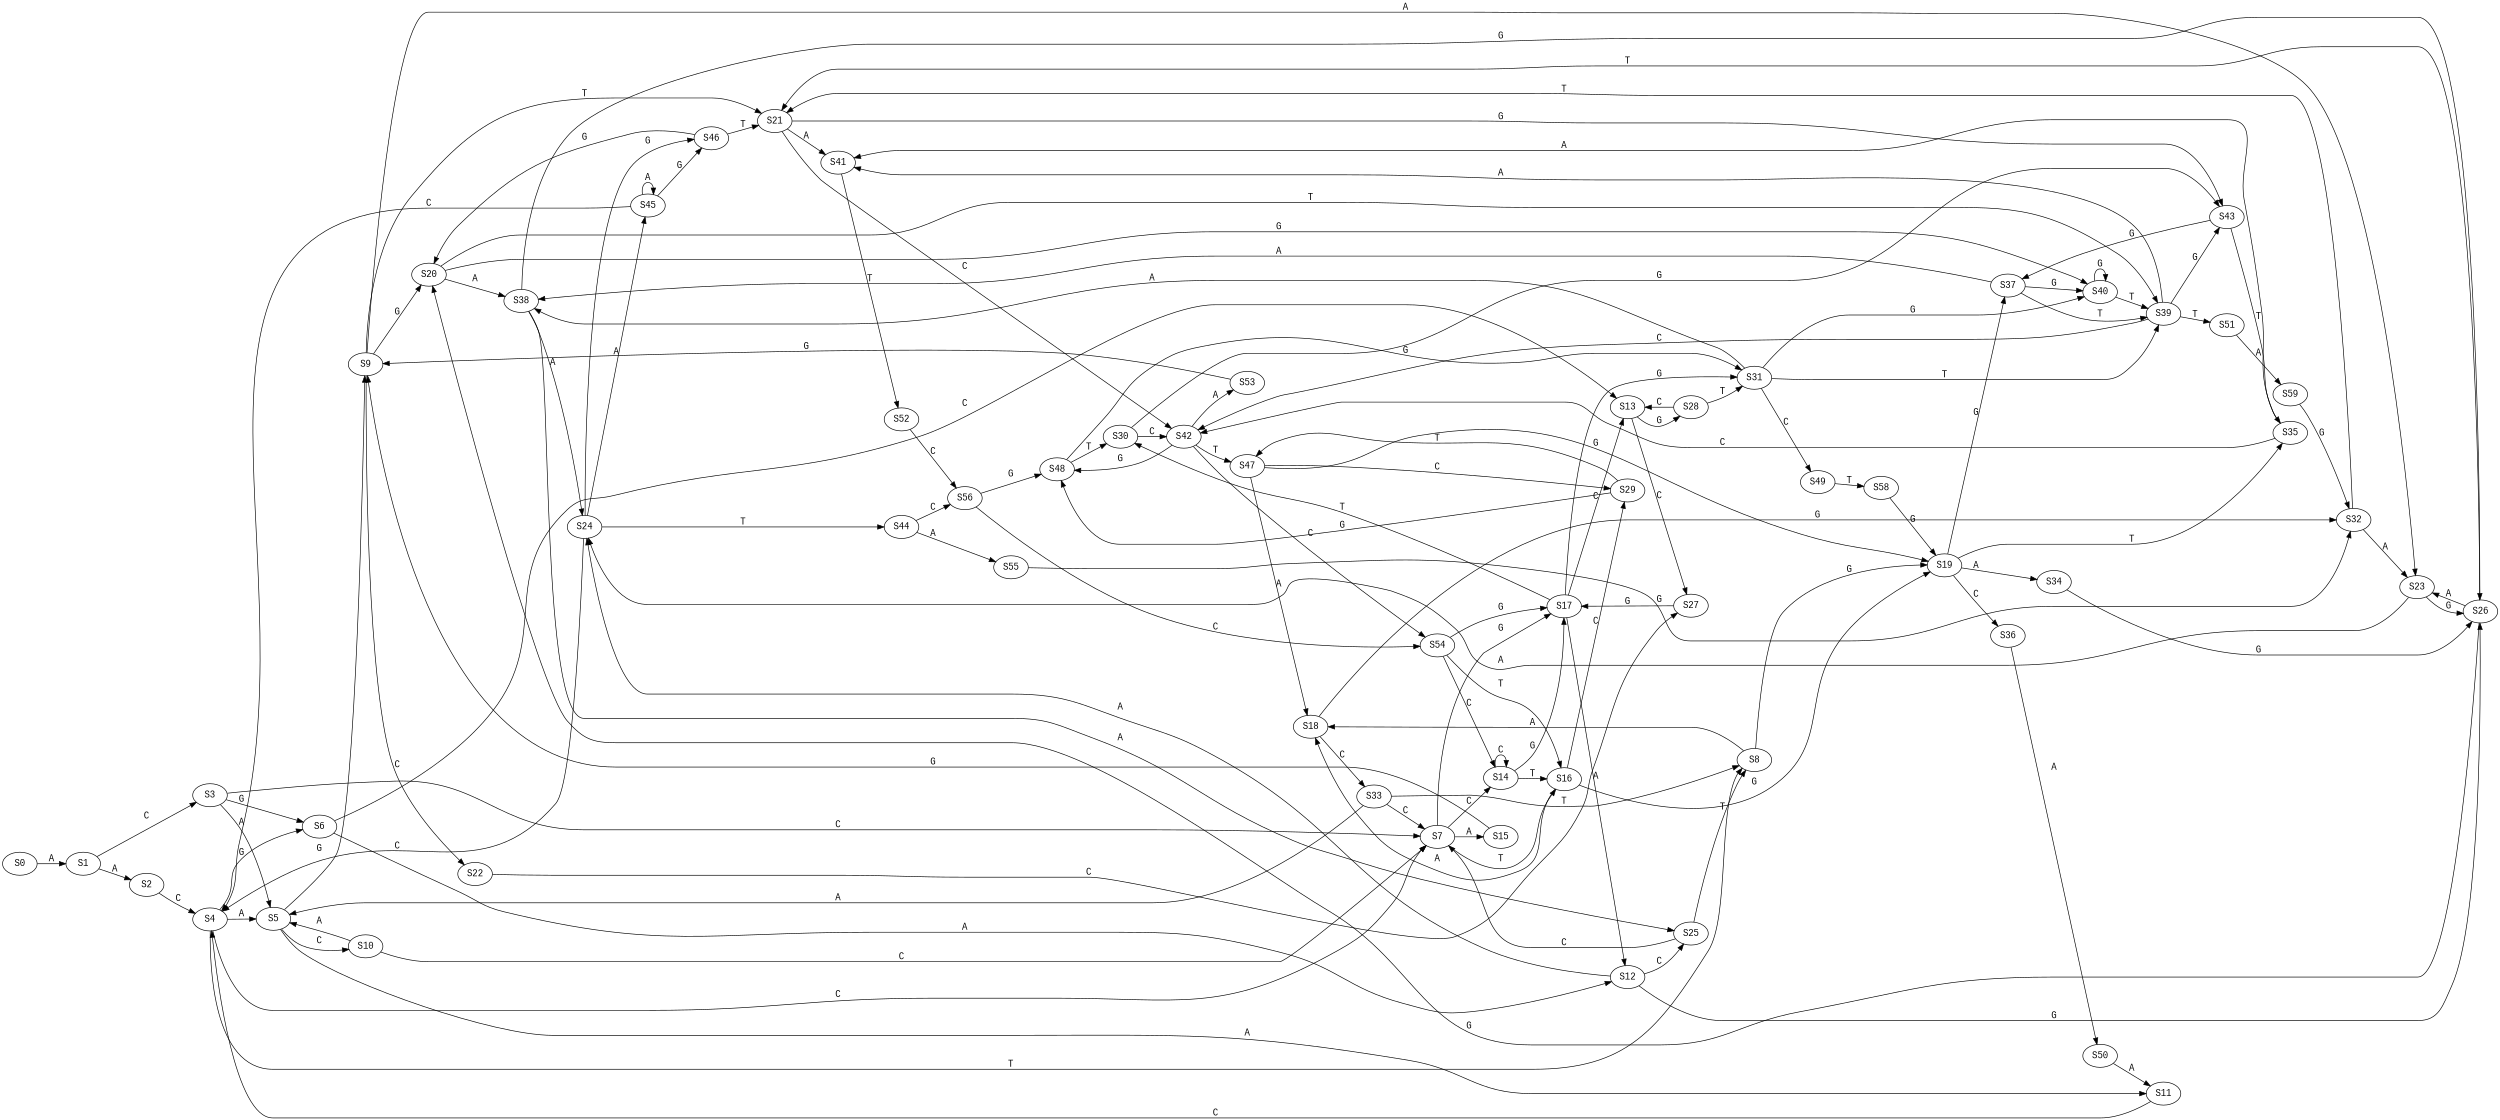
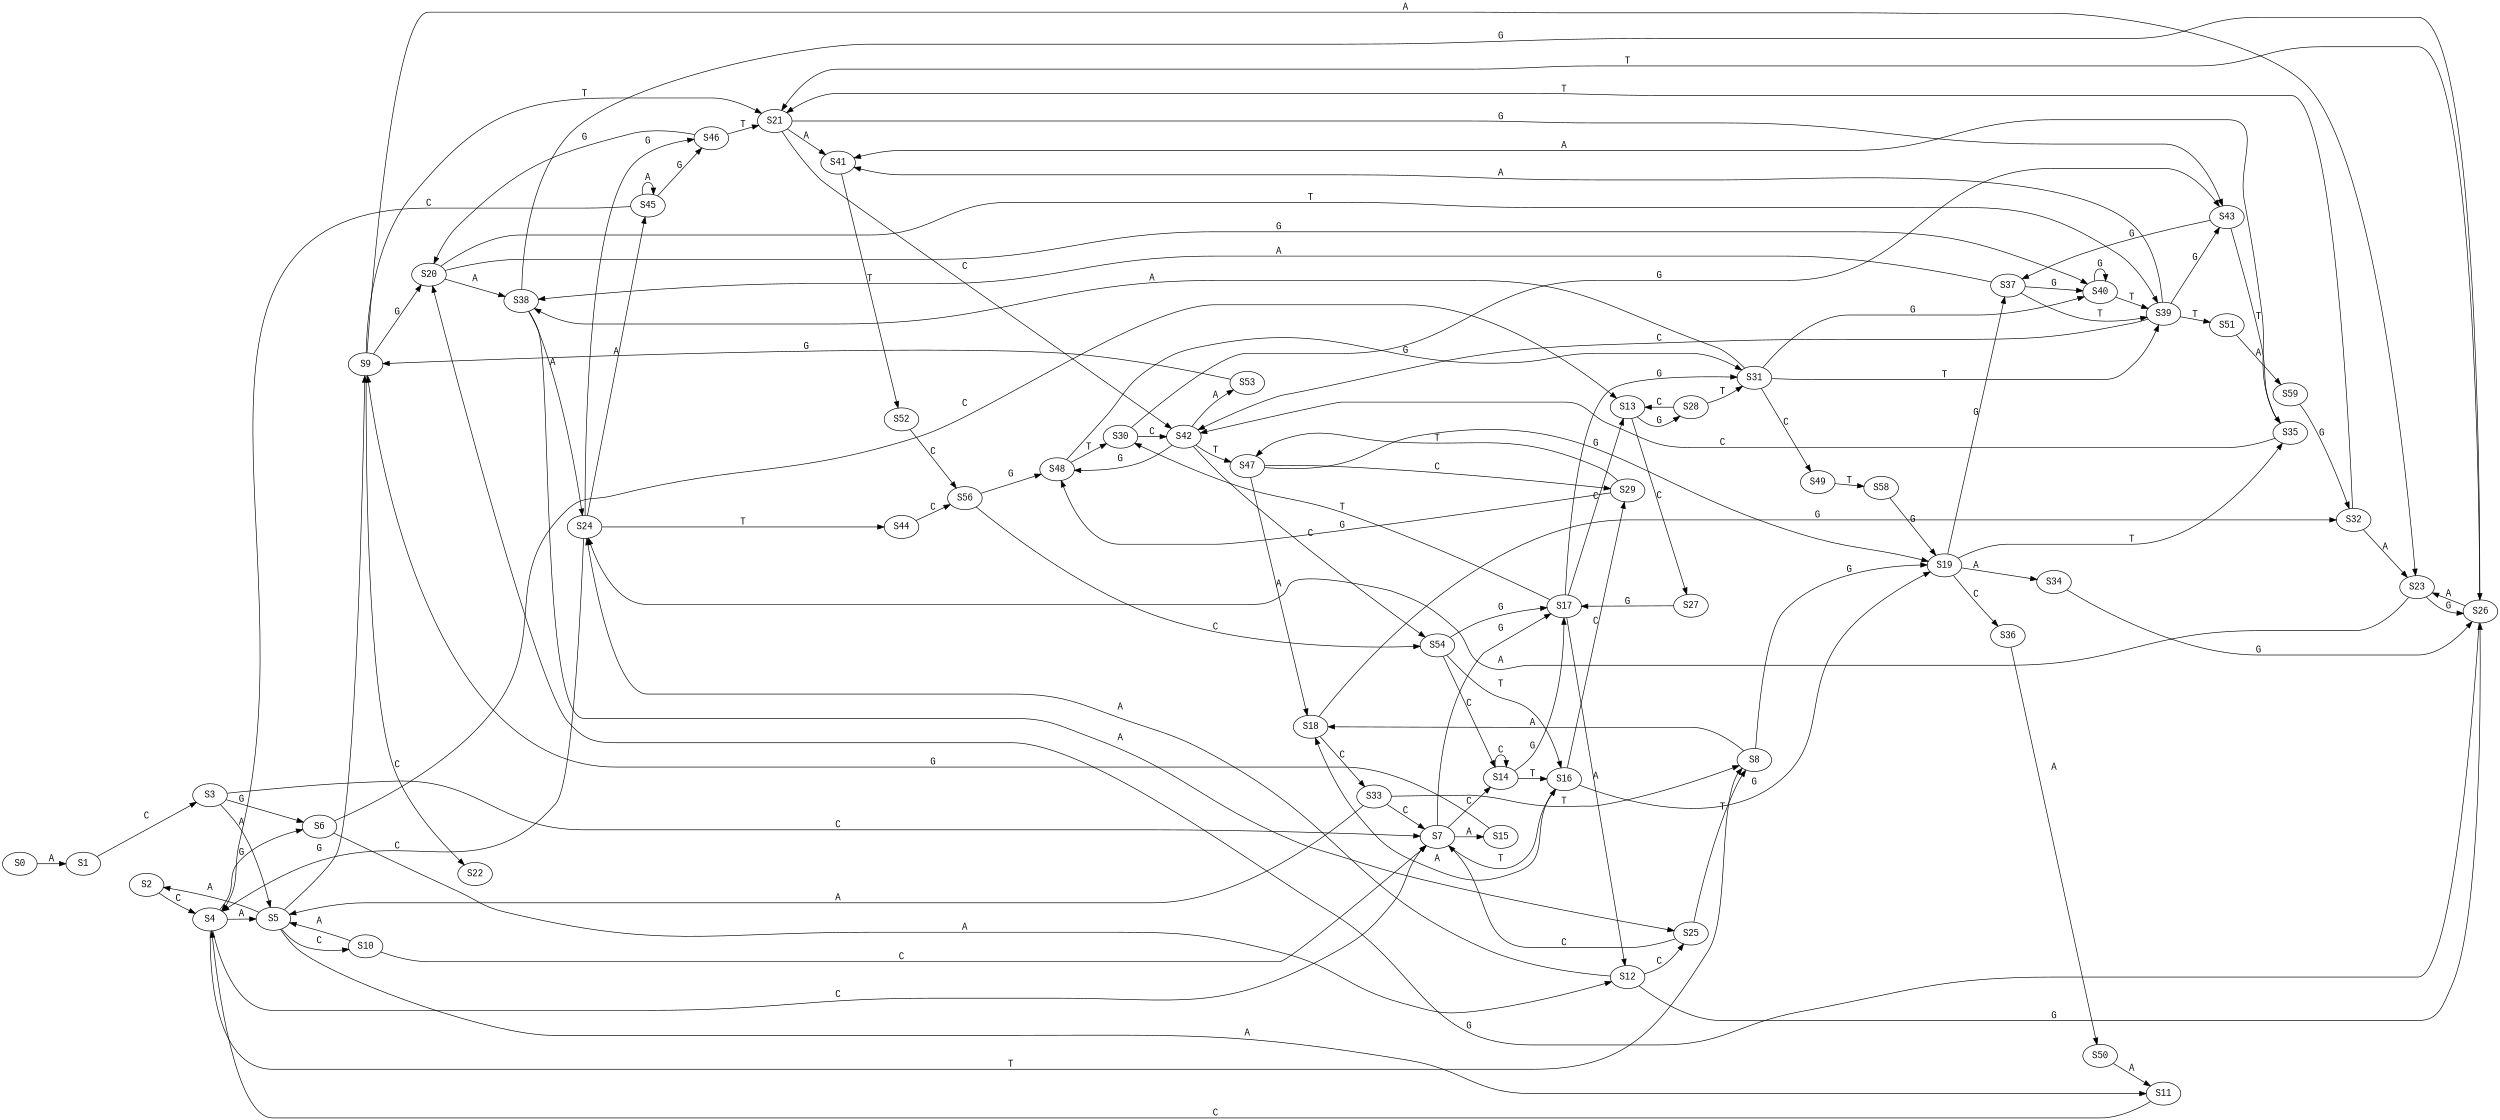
node "S55": removed
edge "S1" -> "S2": now "S5" -> "S2"
edge "S22" -> "S27": removed, label "C"
